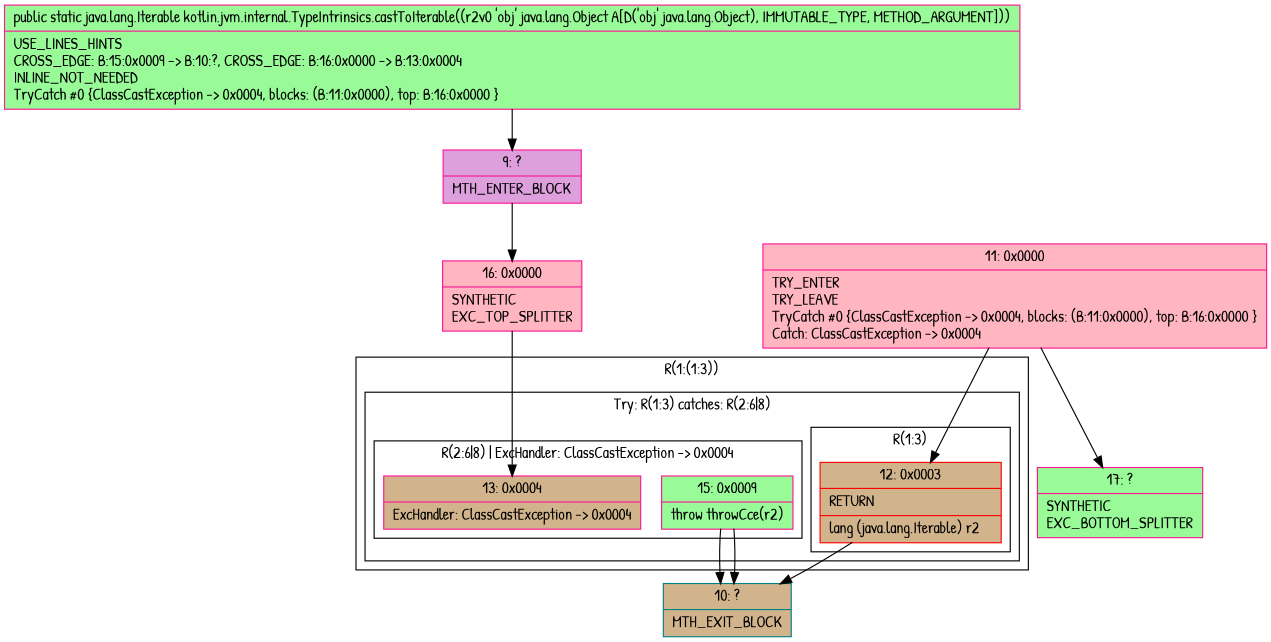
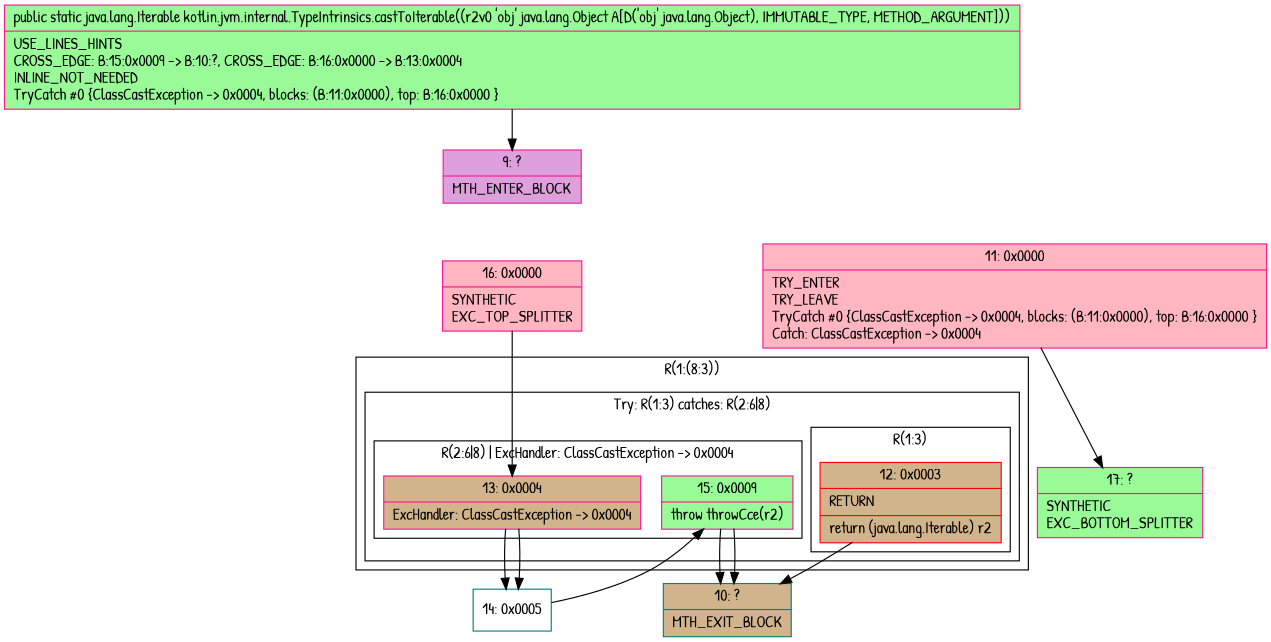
edge "9: ?" -> "16: 0x0000": removed
cluster "R(1:(1:3))": label "R(1:(1:3))" -> "R(1:(8:3))"
edge "11: 0x0000" -> "12: 0x0003": removed
node "12: 0x0003": text "lang (java.lang.Iterable) r2" -> "return (java.lang.Iterable) r2"
node "14: 0x0005": added
